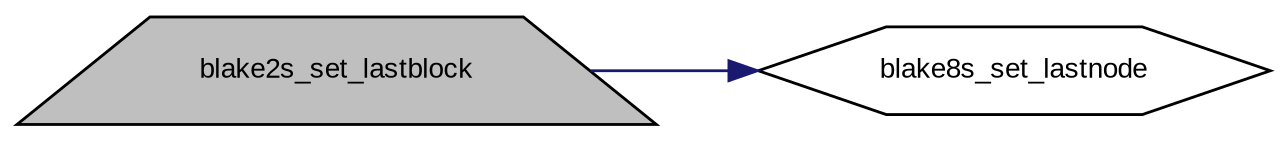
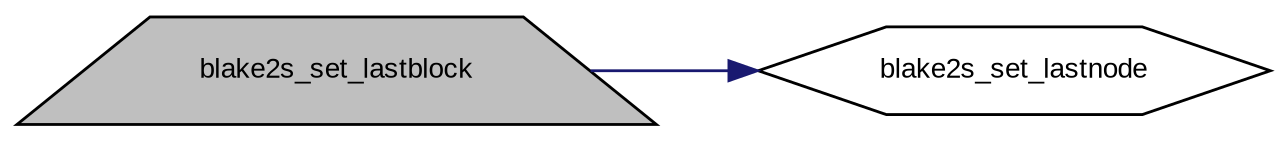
node "blake8s_set_lastnode": label "blake8s_set_lastnode" -> "blake2s_set_lastnode"
